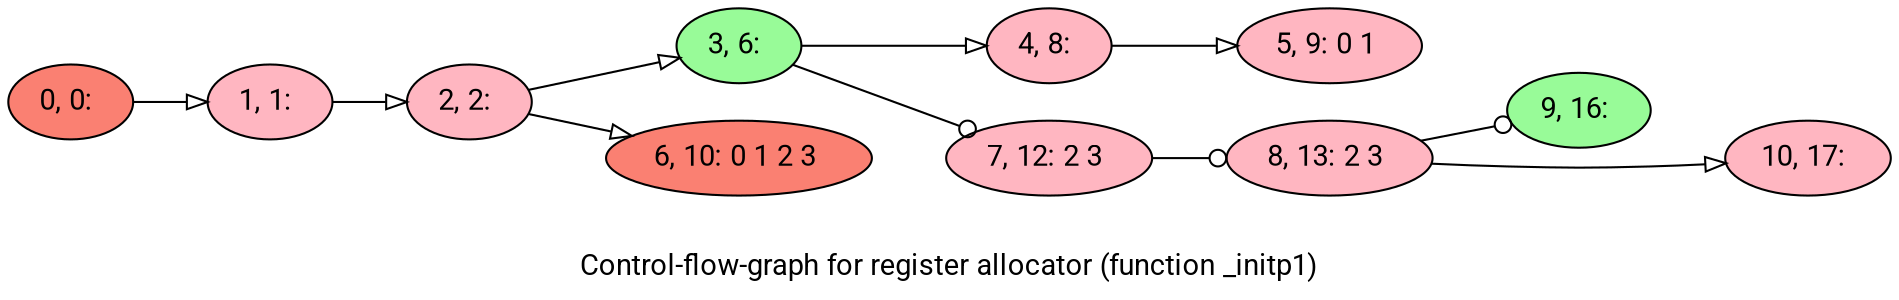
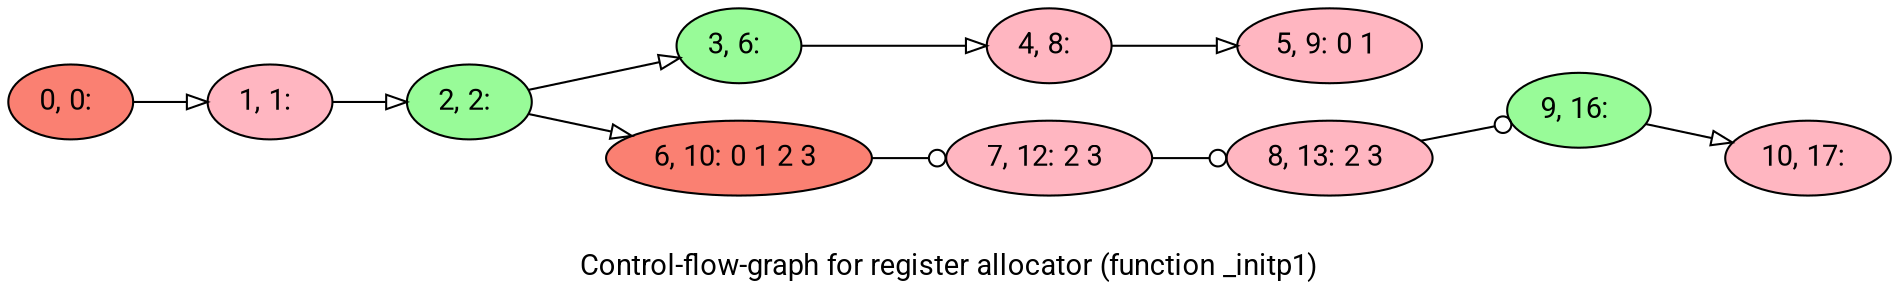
edge "3, 6:" -> "7, 12: 2 3": now "6, 10: 0 1 2 3" -> "7, 12: 2 3"
node "2, 2:": fillcolor lightpink -> palegreen
edge "8, 13: 2 3" -> "10, 17:": now "9, 16:" -> "10, 17:"
